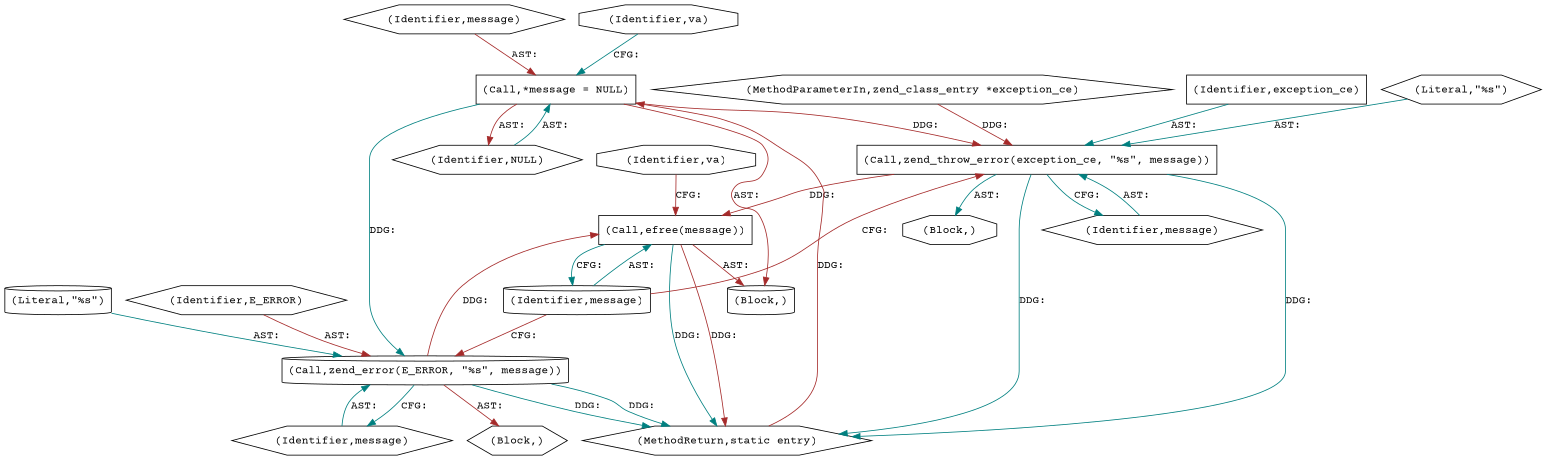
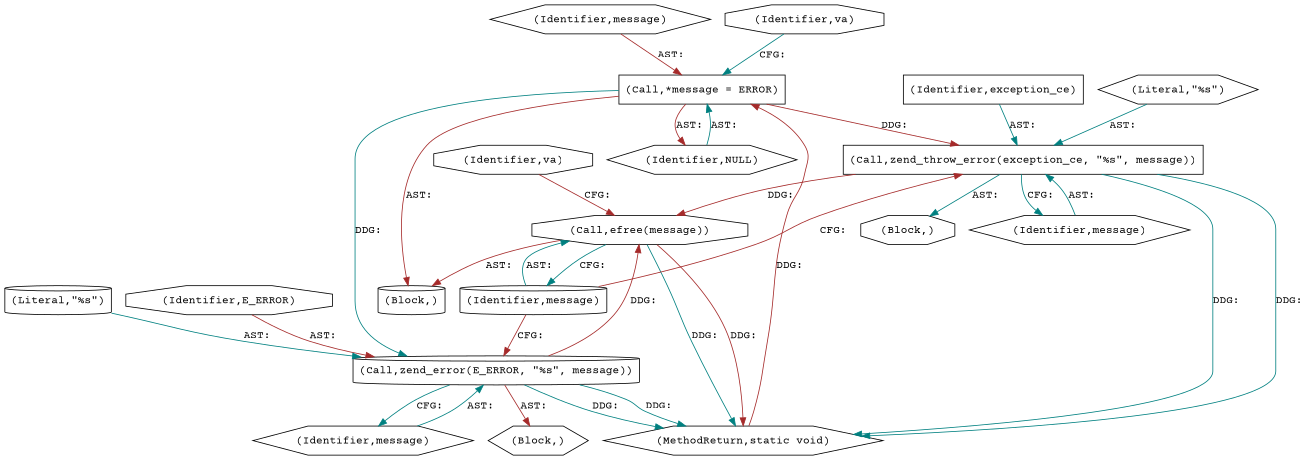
node "(Call,*message = NULL)": label "(Call,*message = NULL)" -> "(Call,*message = ERROR)"
node "(MethodParameterIn,zend_class_entry *exception_ce)": removed
node "(Call,efree(message))": shape box -> octagon
node "(Identifier,E_ERROR)": shape hexagon -> octagon
node "(MethodReturn,static entry)": label "(MethodReturn,static entry)" -> "(MethodReturn,static void)"
